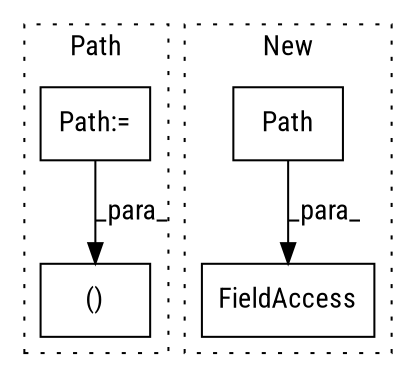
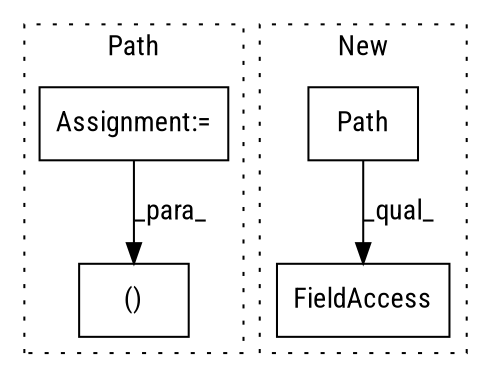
node "Path:=": label "Path:=" -> "Assignment:="
edge "Path" -> "FieldAccess": label "_para_" -> "_qual_"
